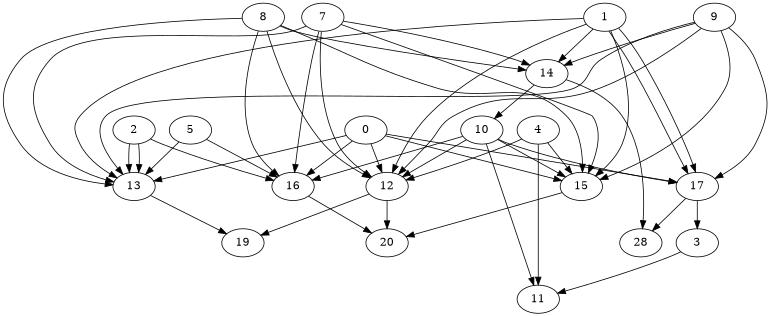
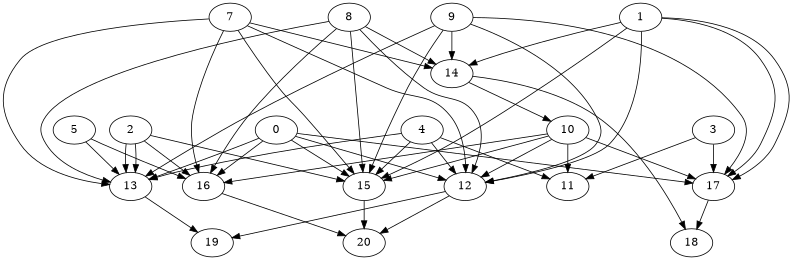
edge "1" -> "13": now "4" -> "13"
edge "2" -> "15": added
edge "17" -> "3": reversed
node "28": label "28" -> "18"
